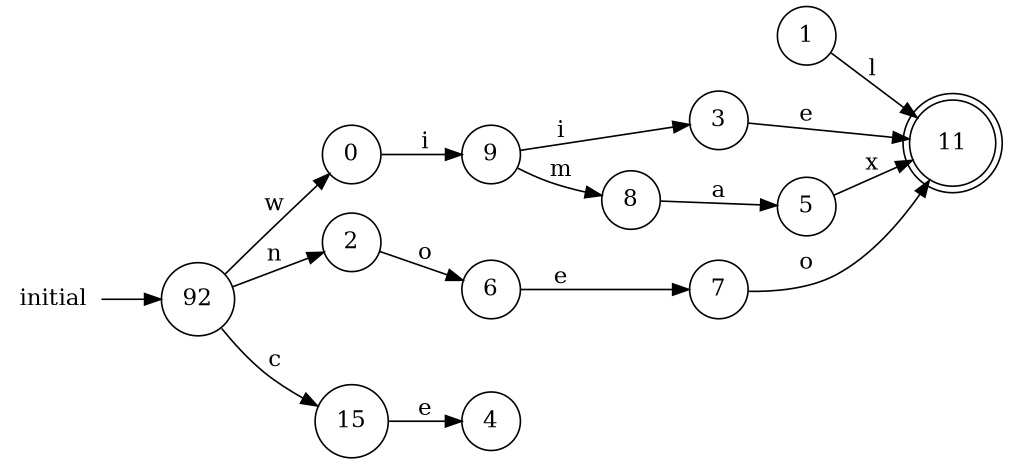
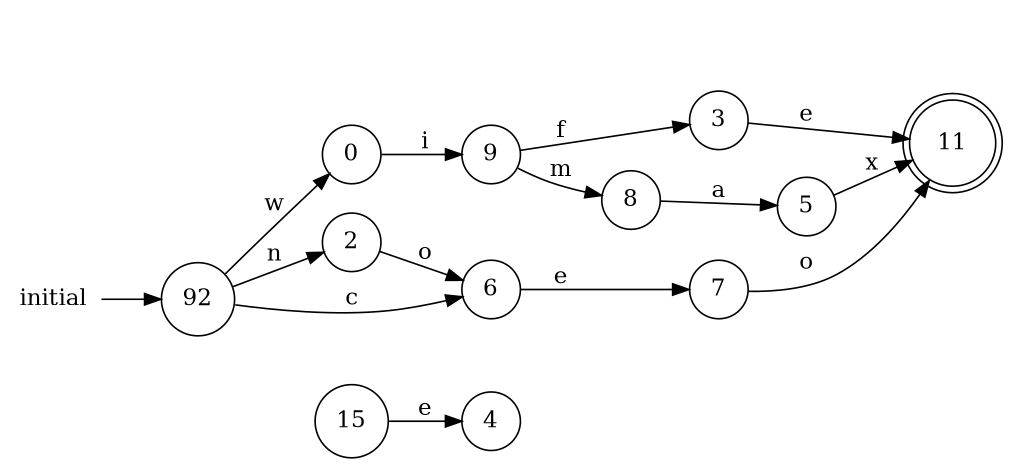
node "1": removed
edge "9" -> "3": label "i" -> "f"
edge "92" -> "15": now "92" -> "6"
